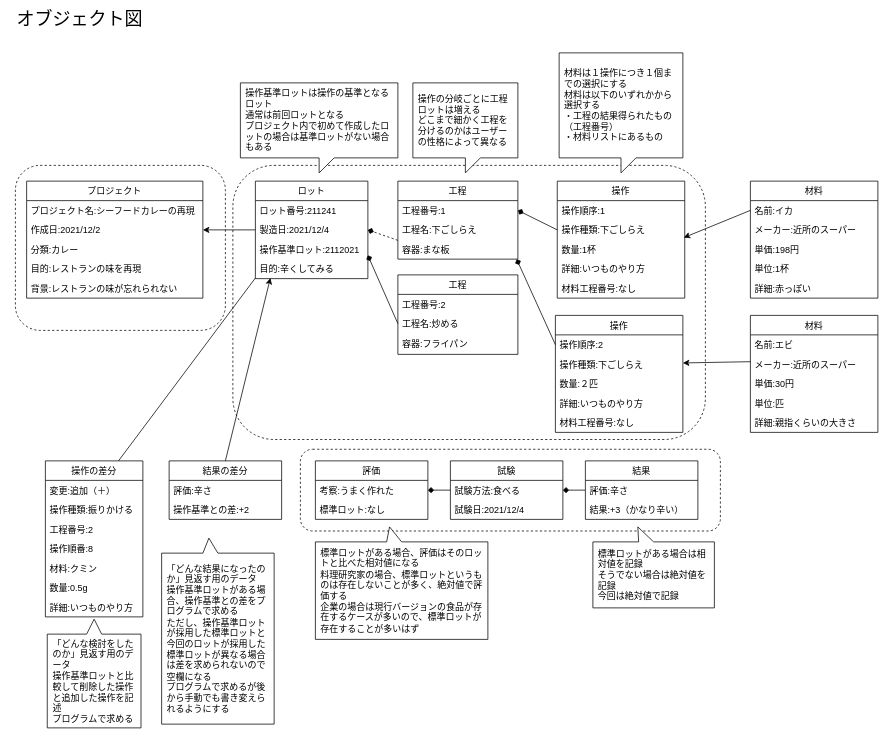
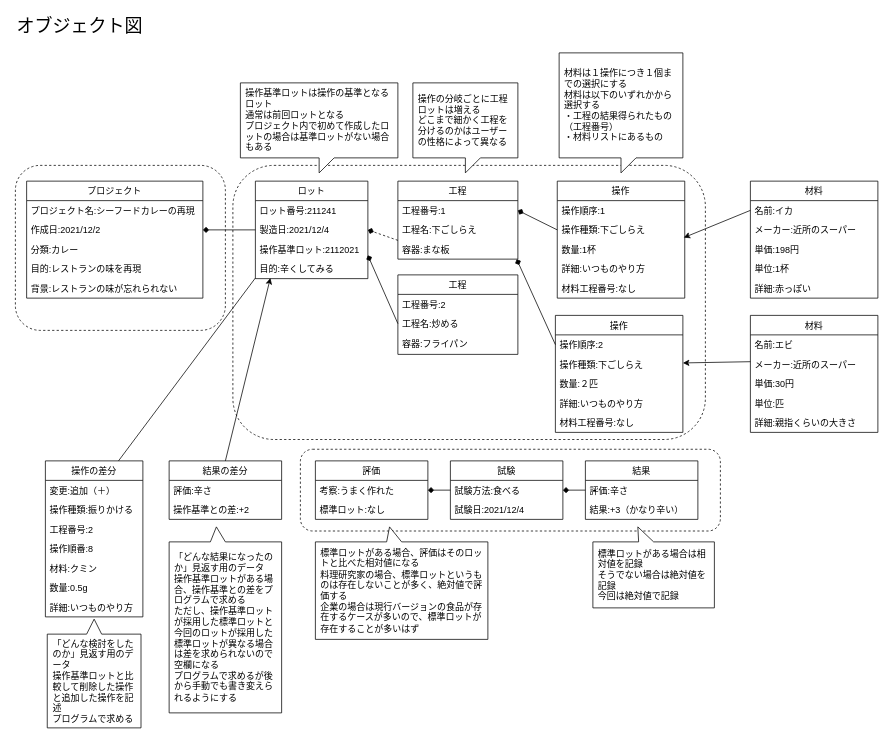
node "オブジェクト図": moved (87, 19) -> (87, 27)
edge "製造日:2021/12/4" -> "作成日:2021/12/2": arrowhead classic -> diamond
node "「どんな結果になったのか」見返す用のデータ 操作基準ロットがある場合、操作基準との差をプログラムで求める ただし、操作基準ロットが採用した標準ロットと今回のロットが採用した標準ロットが異なる場合は差を求められないので空欄になる プログラムで求めるが後から手動でも書き変えられるようにする": moved (218, 631) -> (225, 620)
